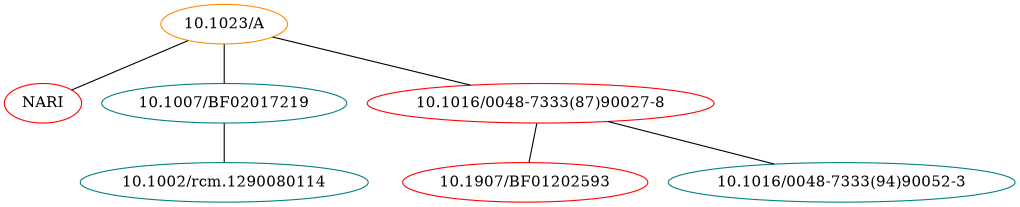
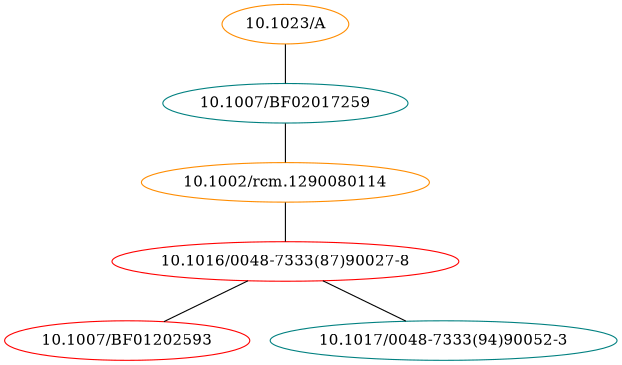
edge "10.1023/A" -- "10.1016/0048-7333(87)90027-8": now "10.1002/rcm.1290080114" -- "10.1016/0048-7333(87)90027-8"
node "NARI": removed
node "10.1007/BF02017219": label "10.1007/BF02017219" -> "10.1007/BF02017259"
node "10.1002/rcm.1290080114": color teal -> darkorange
node "10.1907/BF01202593": label "10.1907/BF01202593" -> "10.1007/BF01202593"
node "10.1016/0048-7333(94)90052-3": label "10.1016/0048-7333(94)90052-3" -> "10.1017/0048-7333(94)90052-3"
